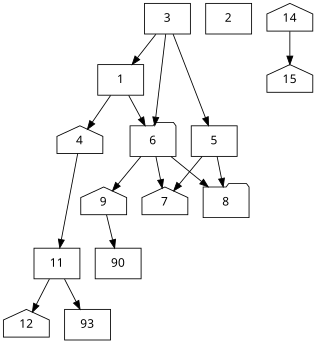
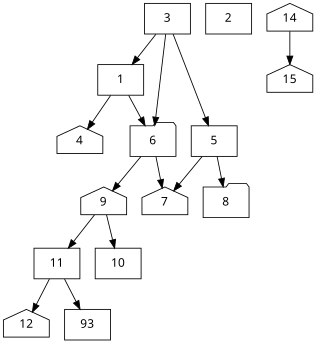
edge "6" -> "8": removed
edge "4" -> "11": now "9" -> "11"
node "90": label "90" -> "10"
